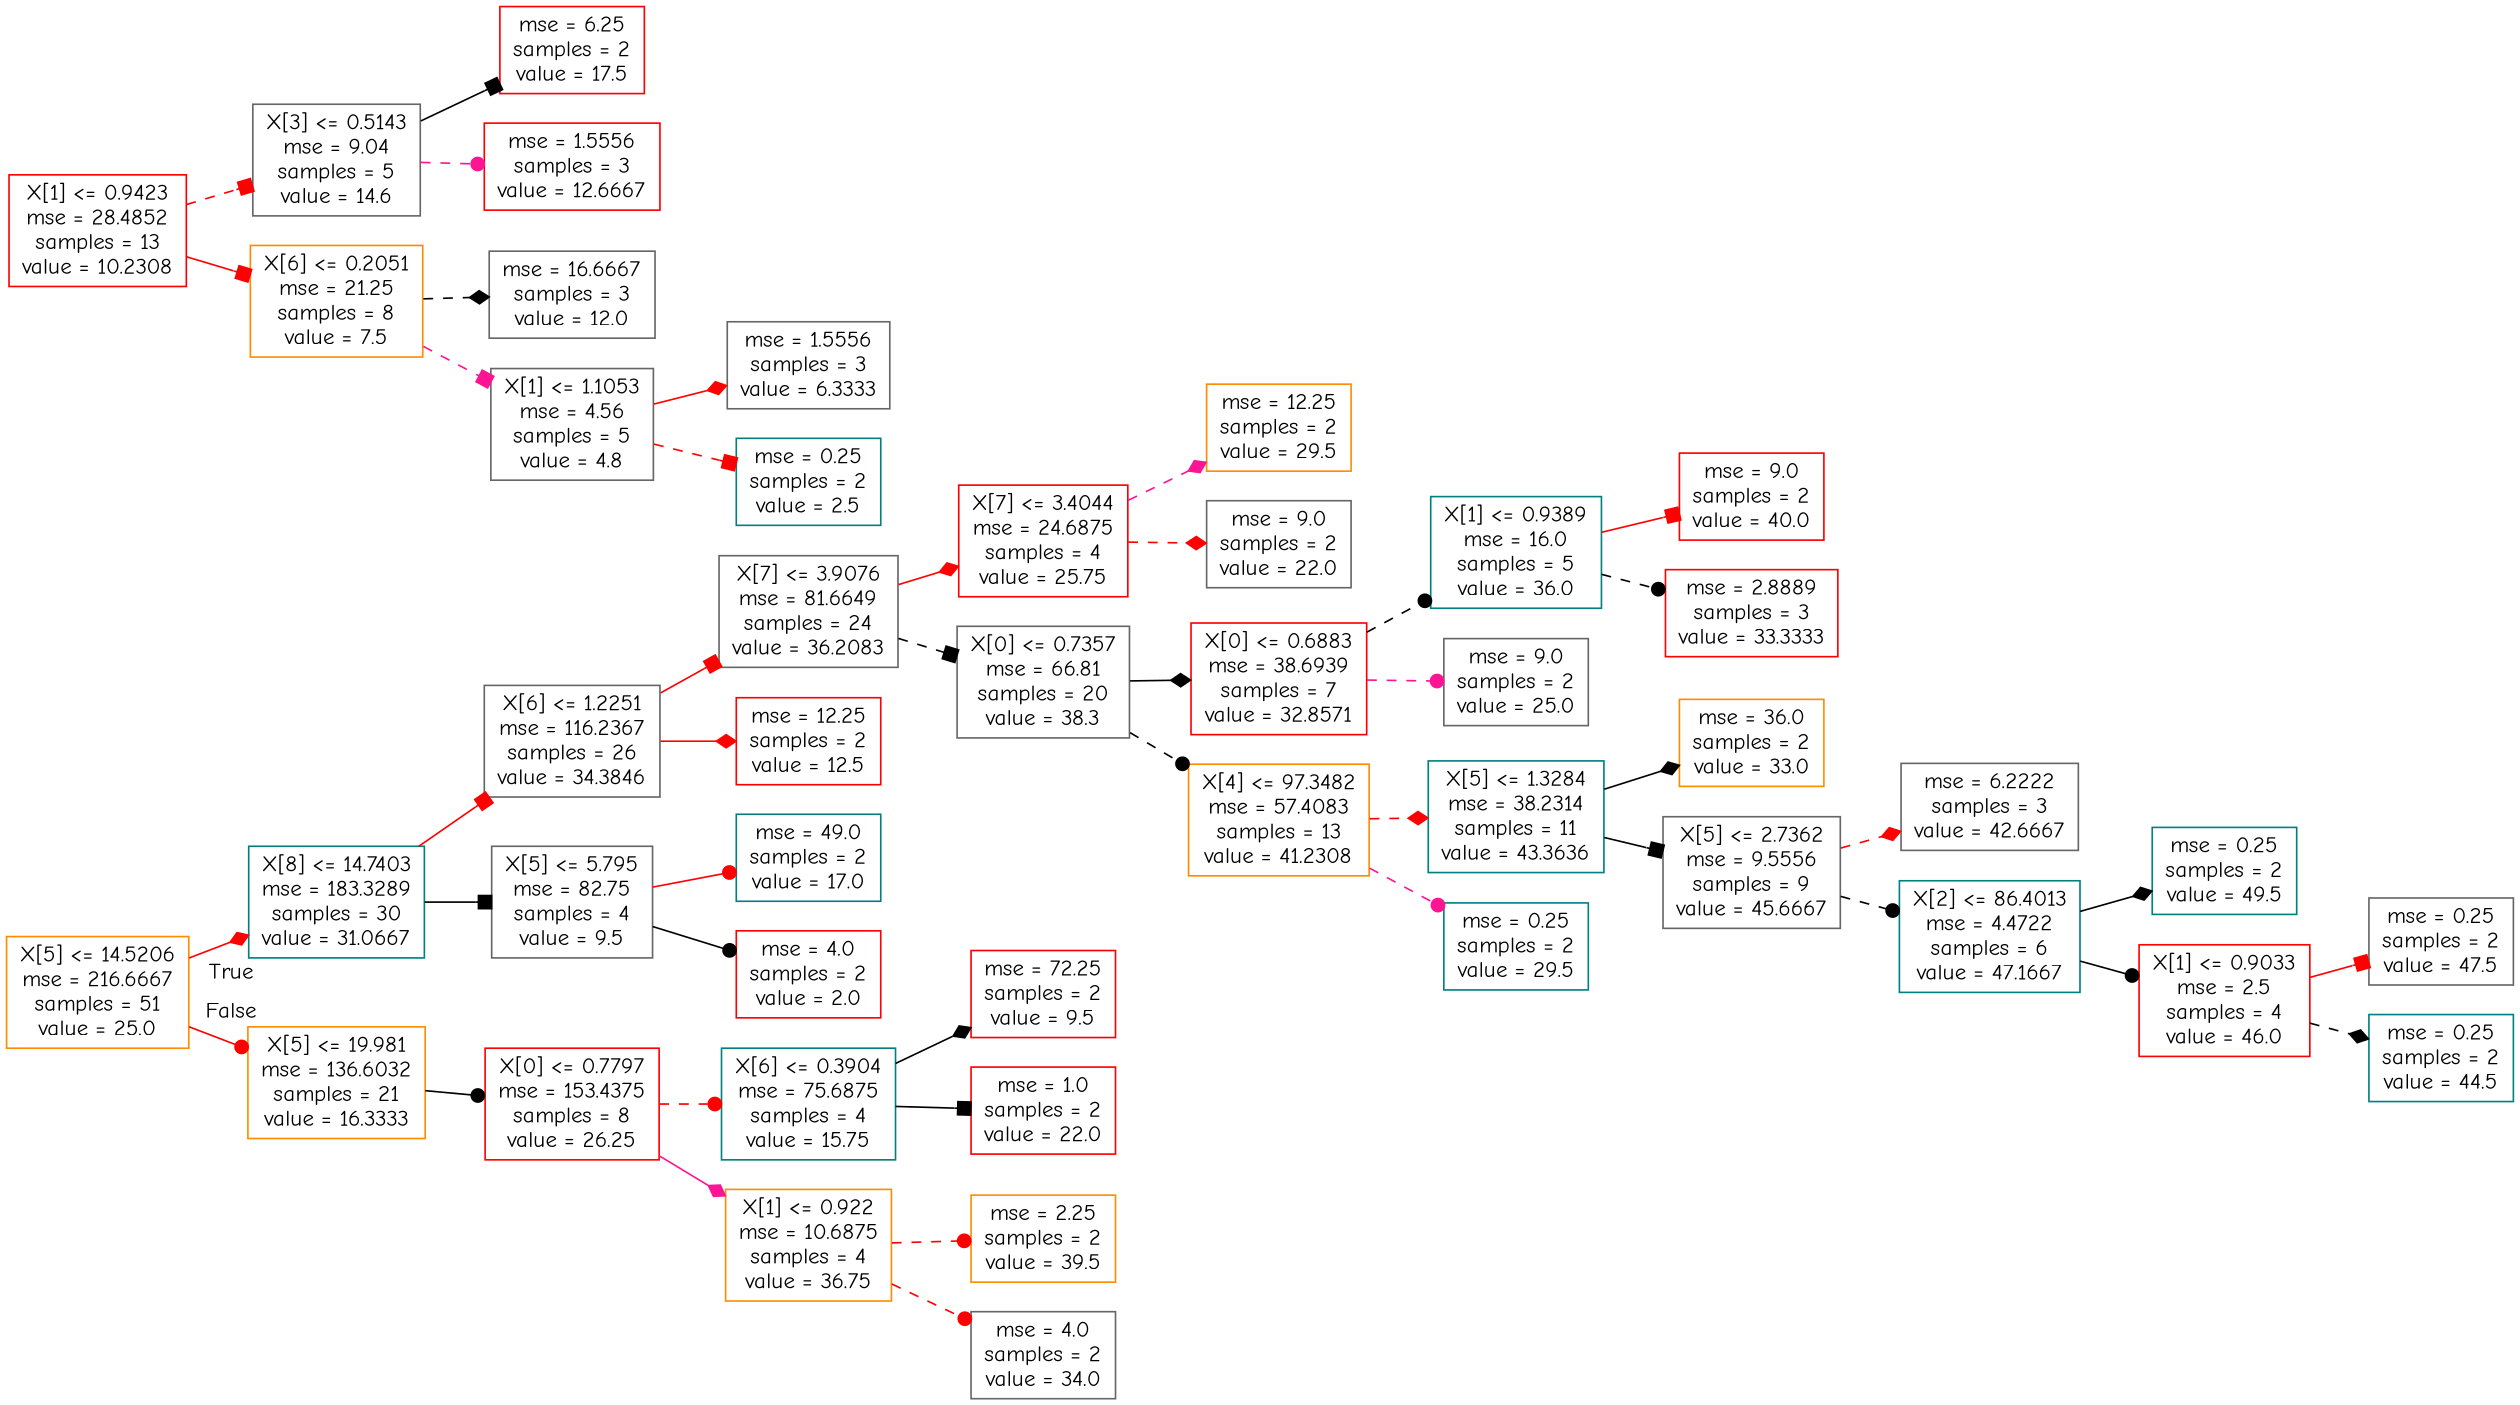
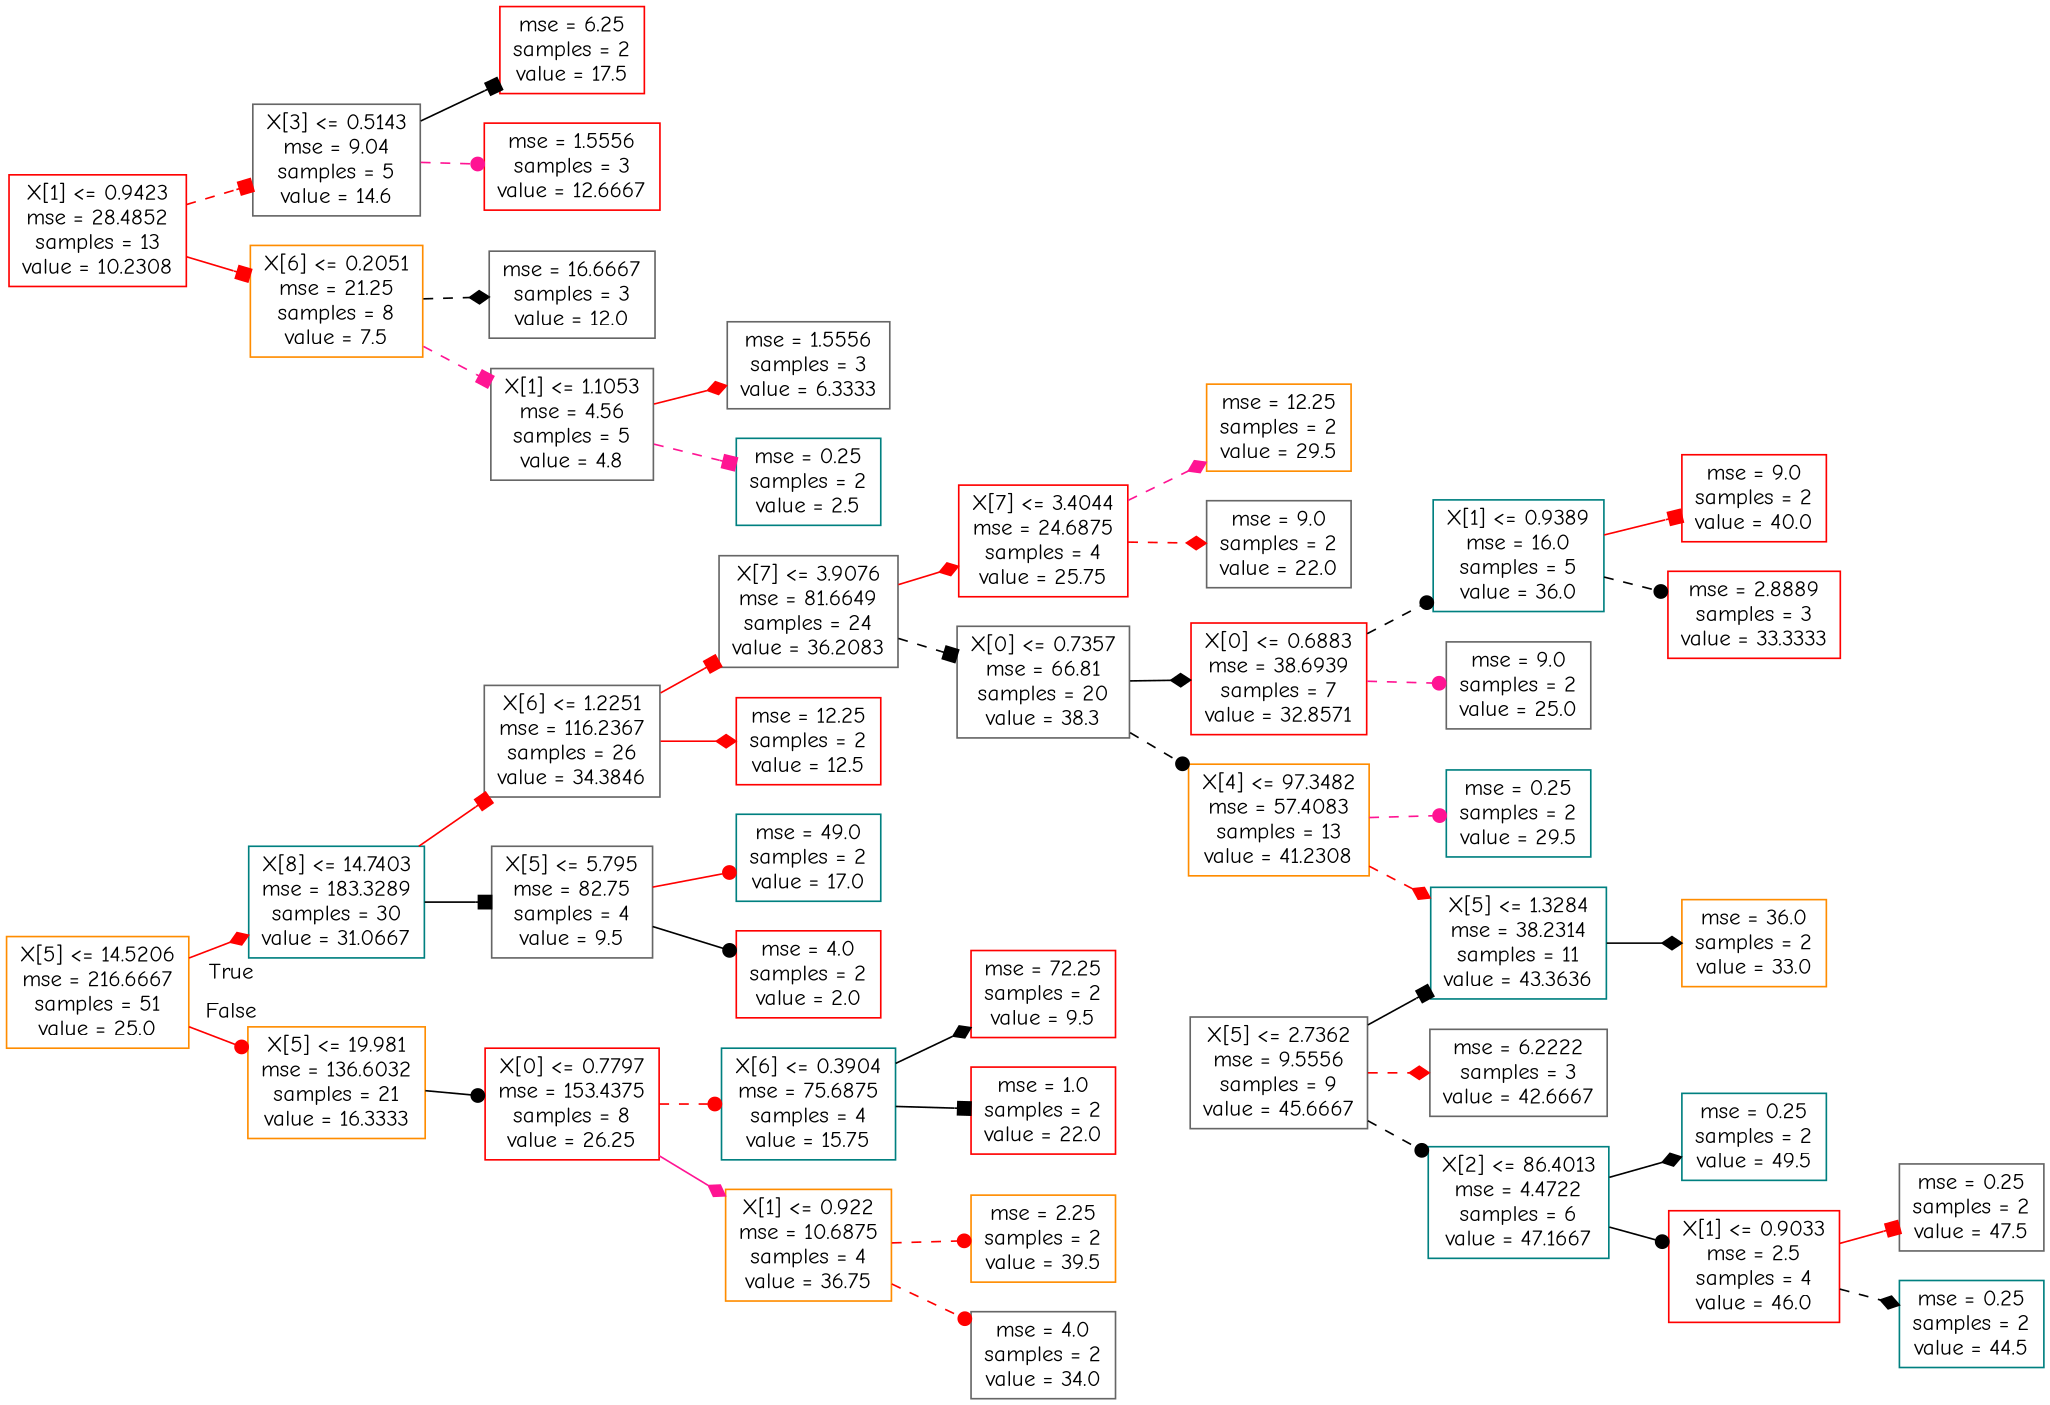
edge "X[1] <= 1.1053 mse = 4.56 samples = 5 value = 4.8" -> "mse = 0.25 samples = 2 value = 2.5": color red -> deeppink
edge "X[5] <= 1.3284 mse = 38.2314 samples = 11 value = 43.3636" -> "X[5] <= 2.7362 mse = 9.5556 samples = 9 value = 45.6667": reversed
